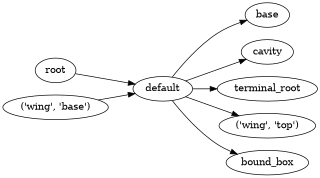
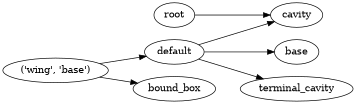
edge "root" -> "default": now "root" -> "cavity"
node "terminal_root": label "terminal_root" -> "terminal_cavity"
node "('wing', 'top')": removed
edge "default" -> "bound_box": now "('wing', 'base')" -> "bound_box"
